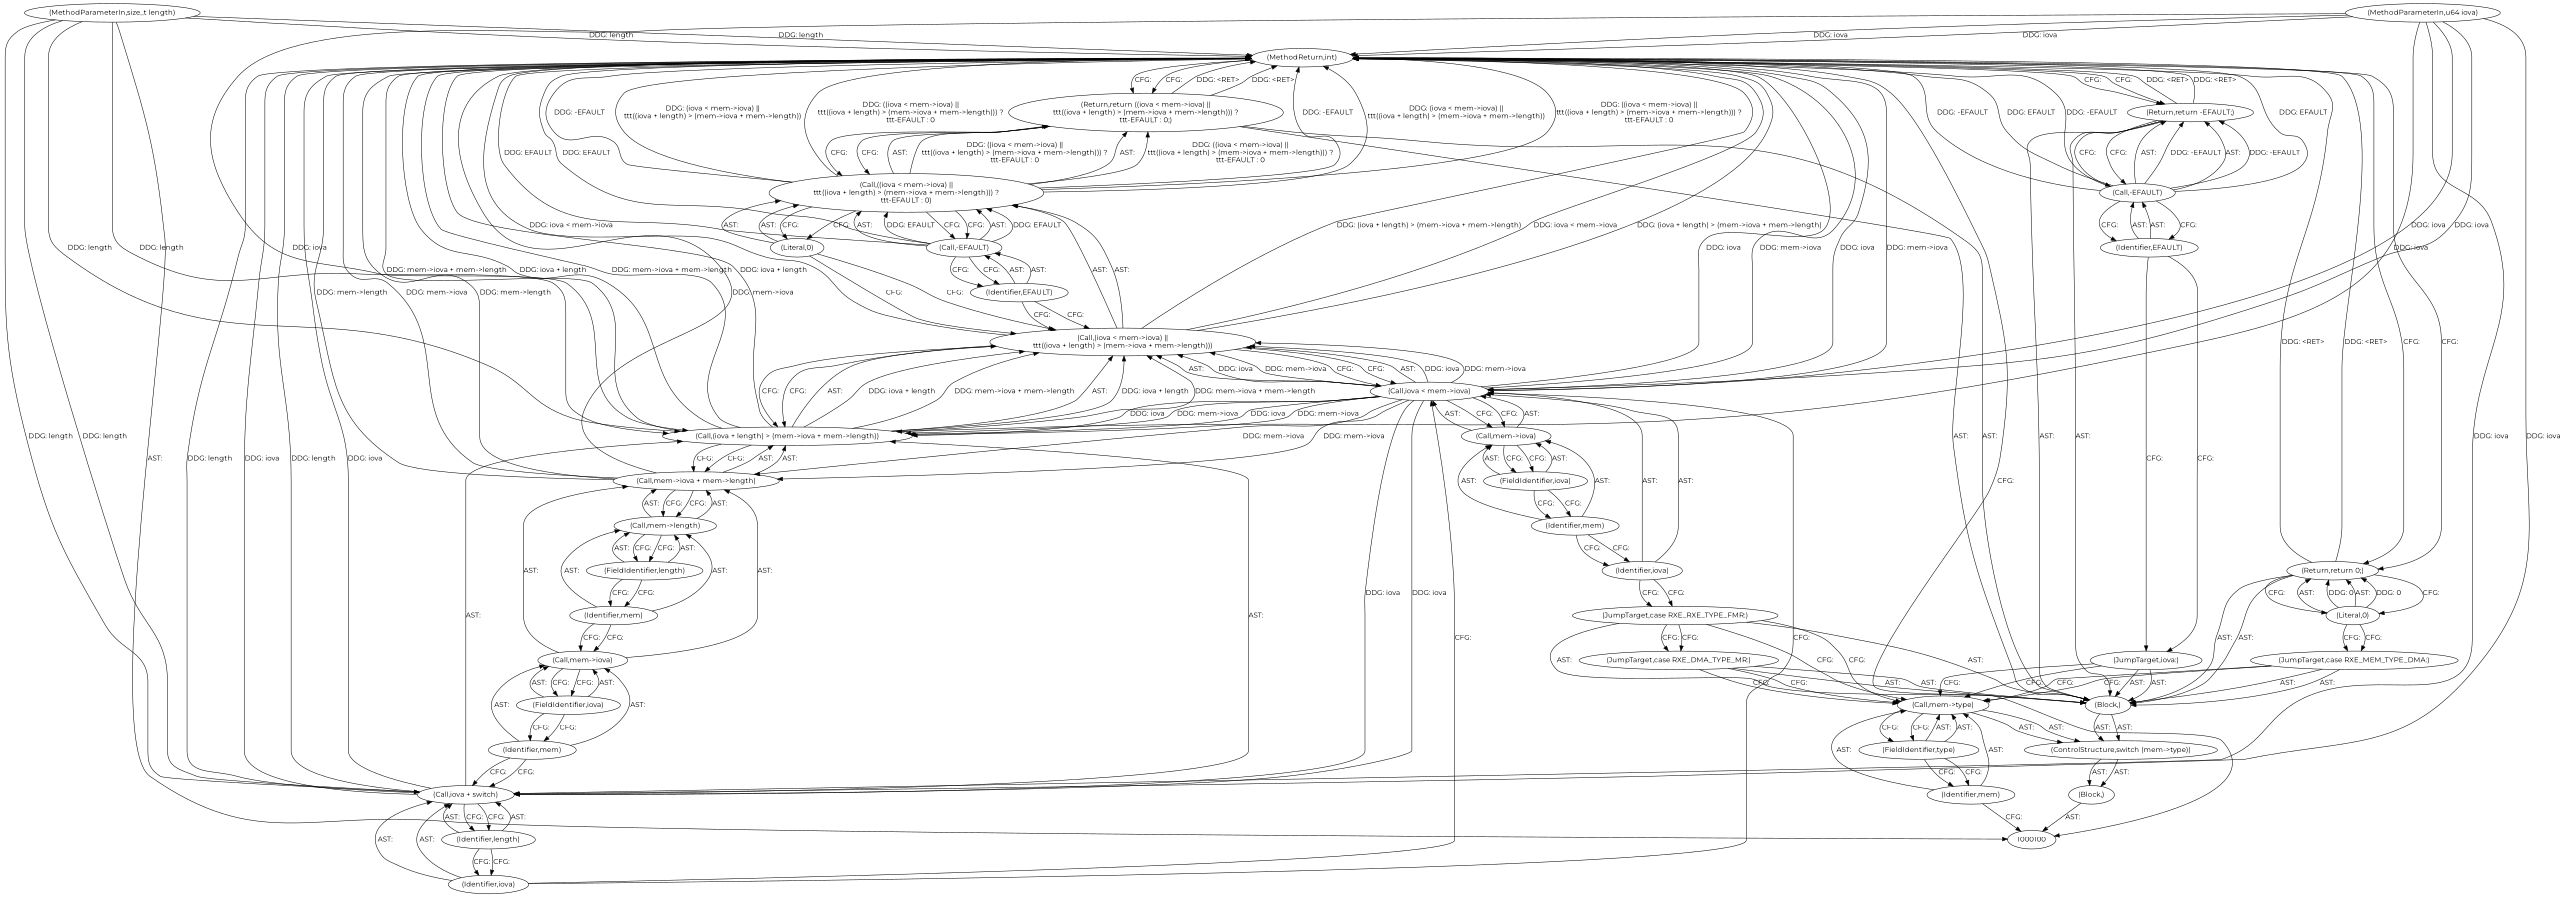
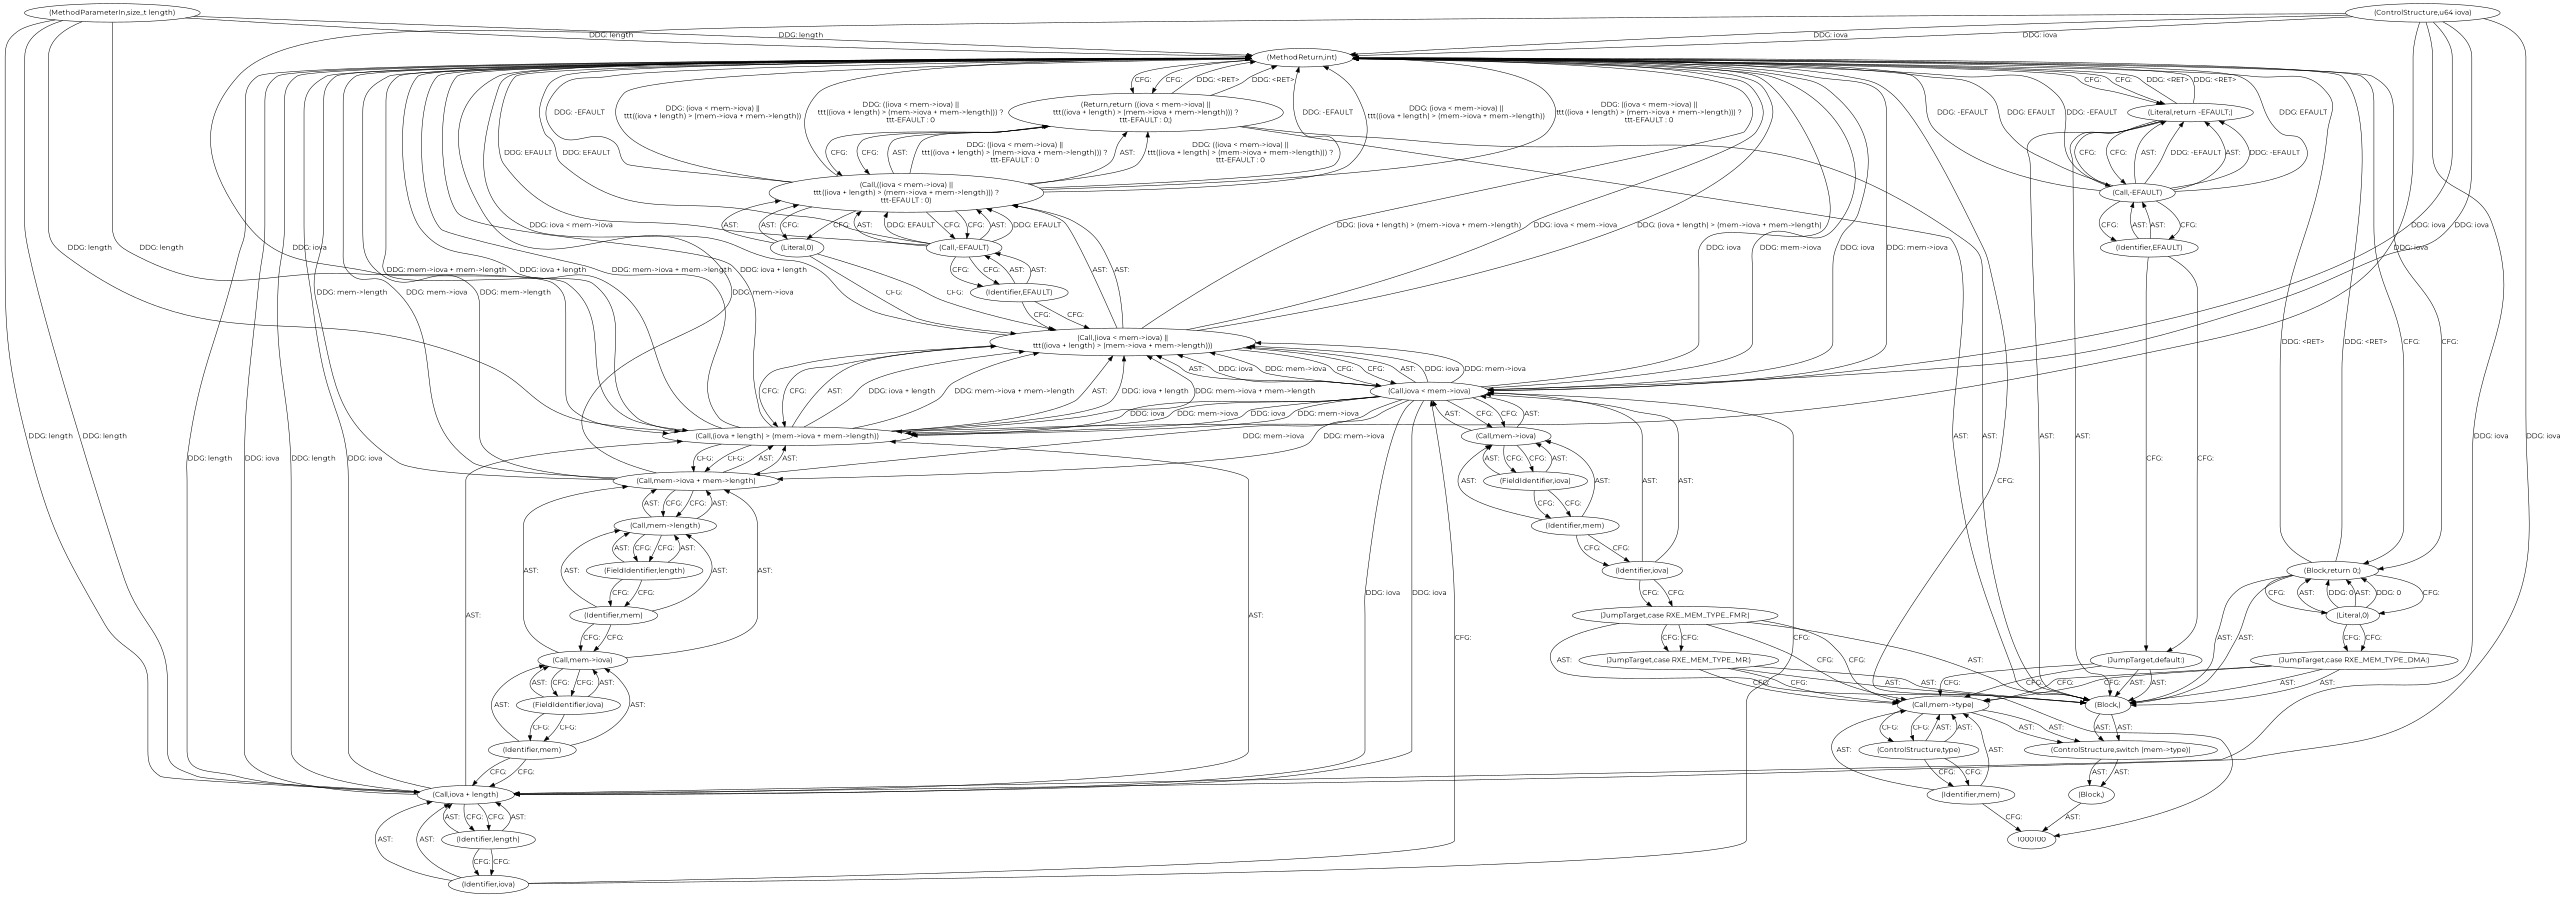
node "(MethodParameterIn,u64 iova)": label "(MethodParameterIn,u64 iova)" -> "(ControlStructure,u64 iova)"
node "(Return,return -EFAULT;)": label "(Return,return -EFAULT;)" -> "(Literal,return -EFAULT;)"
node "(Return,return 0;)": label "(Return,return 0;)" -> "(Block,return 0;)"
node "(JumpTarget,case RXE_RXE_TYPE_FMR:)": label "(JumpTarget,case RXE_RXE_TYPE_FMR:)" -> "(JumpTarget,case RXE_MEM_TYPE_FMR:)"
node "(JumpTarget,case RXE_DMA_TYPE_MR:)": label "(JumpTarget,case RXE_DMA_TYPE_MR:)" -> "(JumpTarget,case RXE_MEM_TYPE_MR:)"
node "(JumpTarget,iova:)": label "(JumpTarget,iova:)" -> "(JumpTarget,default:)"
node "(FieldIdentifier,type)": label "(FieldIdentifier,type)" -> "(ControlStructure,type)"
node "(Call,iova + switch)": label "(Call,iova + switch)" -> "(Call,iova + length)"
edge "(MethodParameterIn,size_t length)" -> "1000100": removed, label "AST:"
